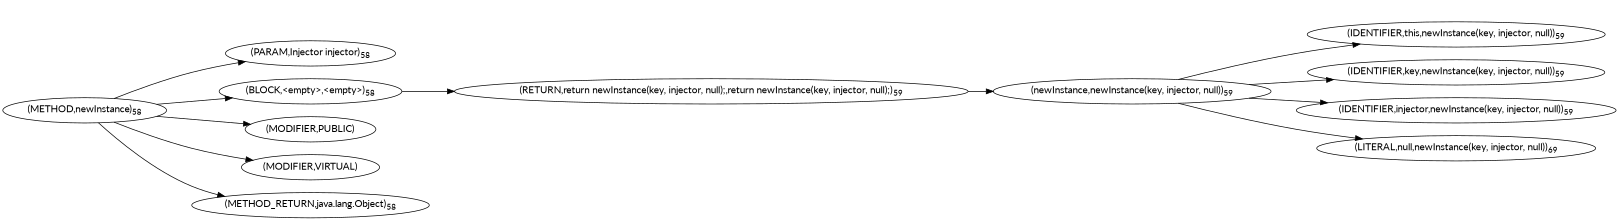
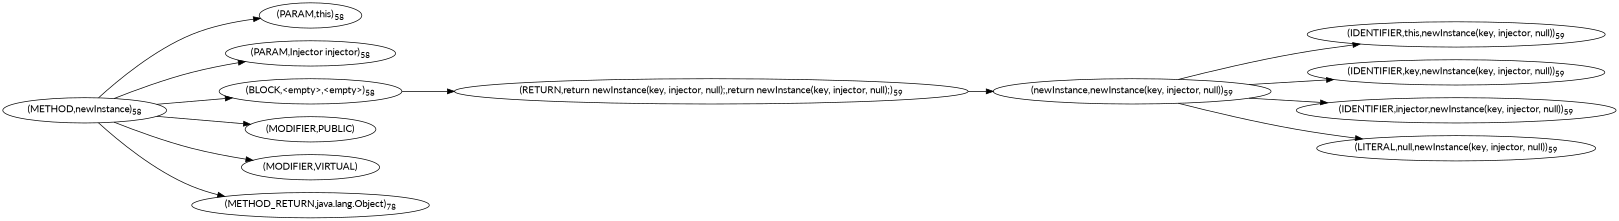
node "(PARAM,this)": added
node "(LITERAL,null,newInstance(key, injector, null))": text "69" -> "59"
node "(METHOD_RETURN,java.lang.Object)": text "58" -> "78"
